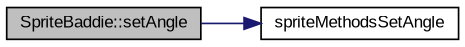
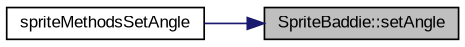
edge "SpriteBaddie::setAngle" -> "spriteMethodsSetAngle": reversed
